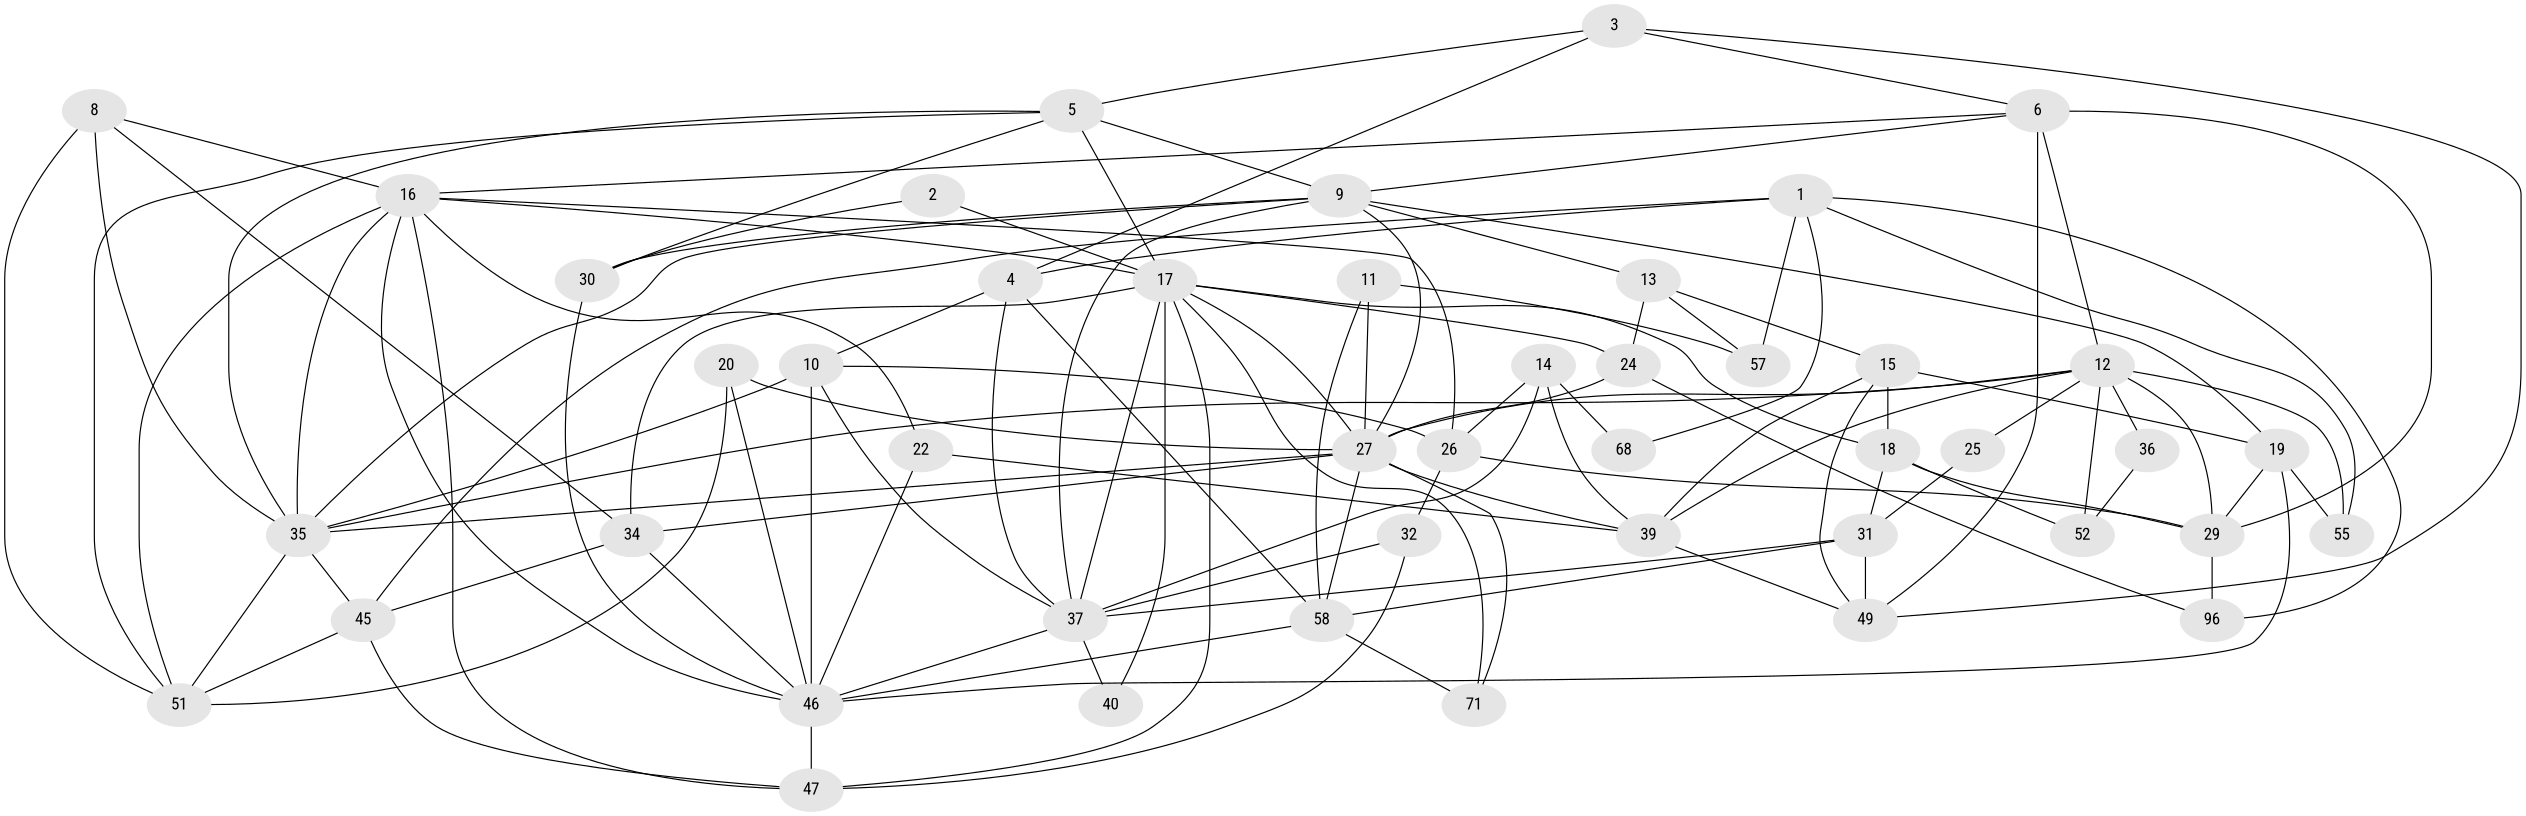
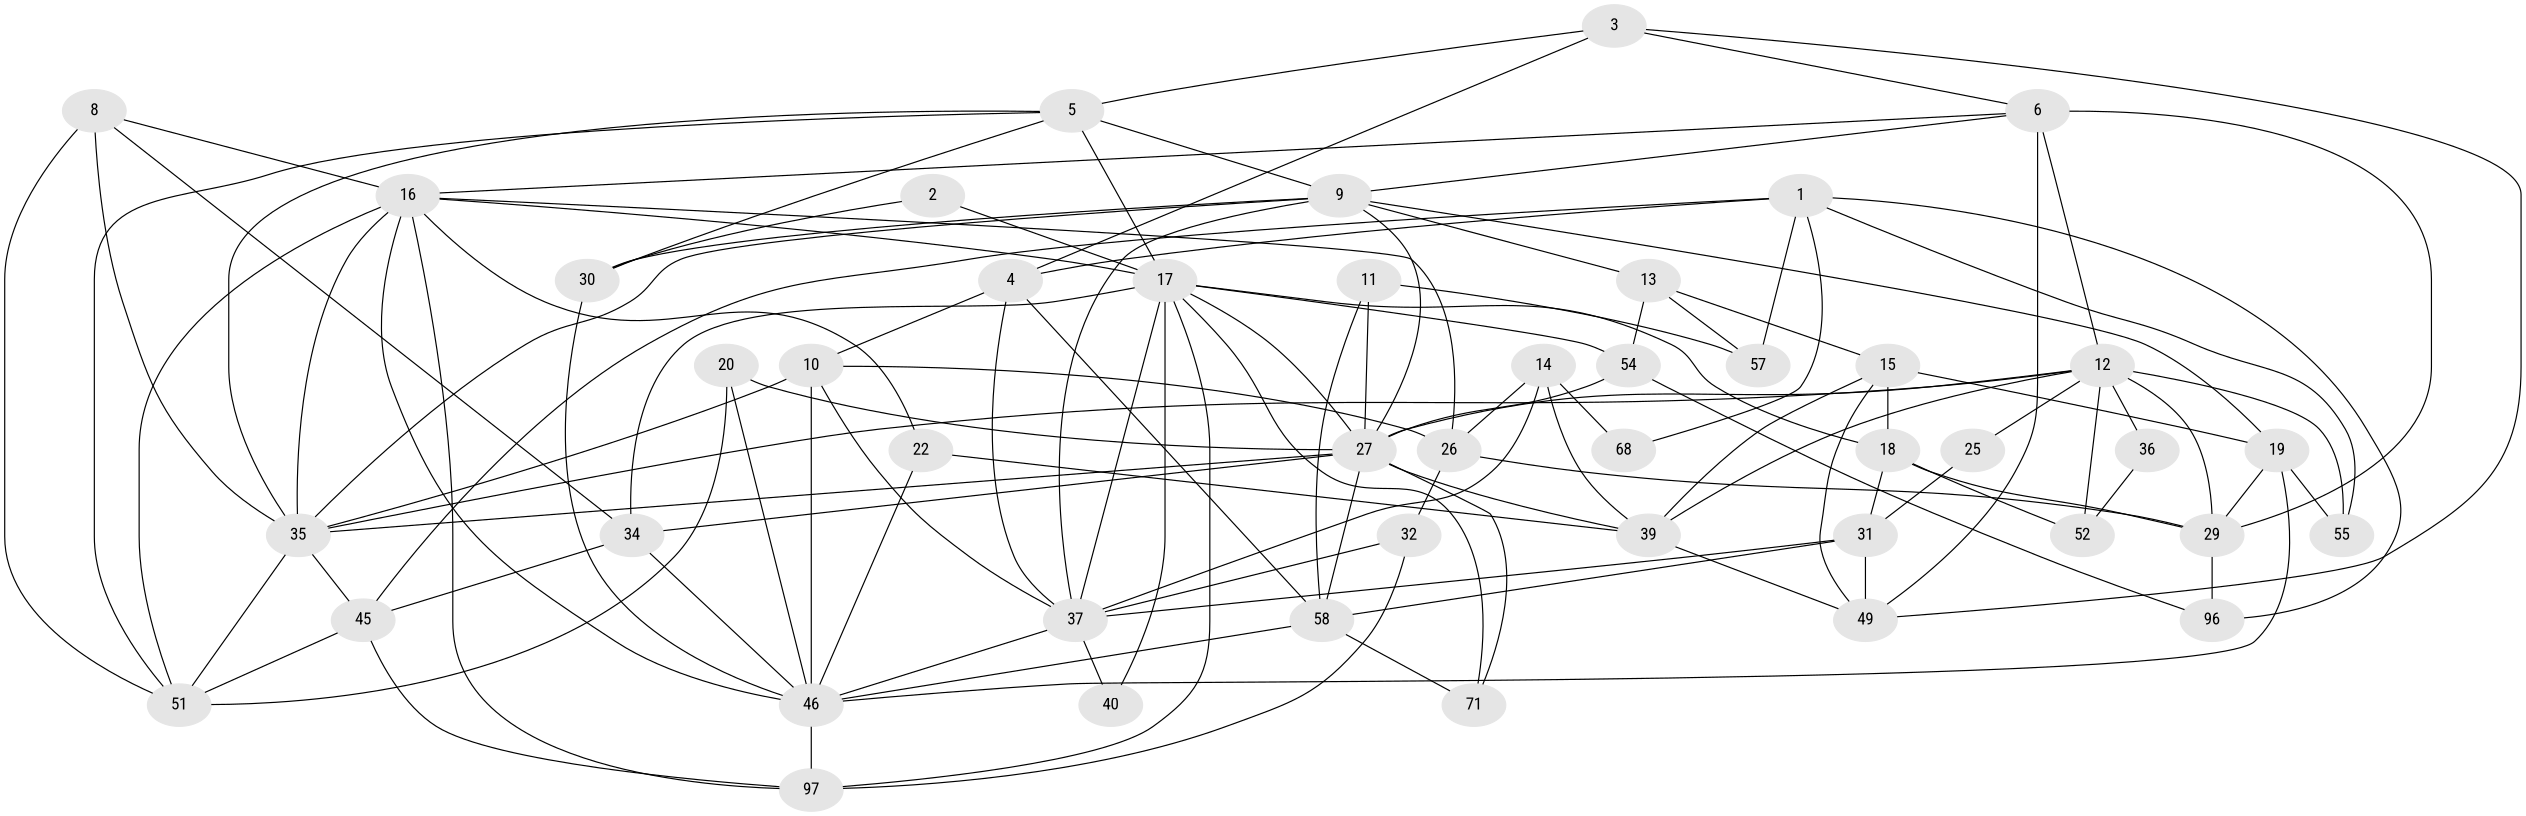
node "24": label "24" -> "54"
node "47": label "47" -> "97"
